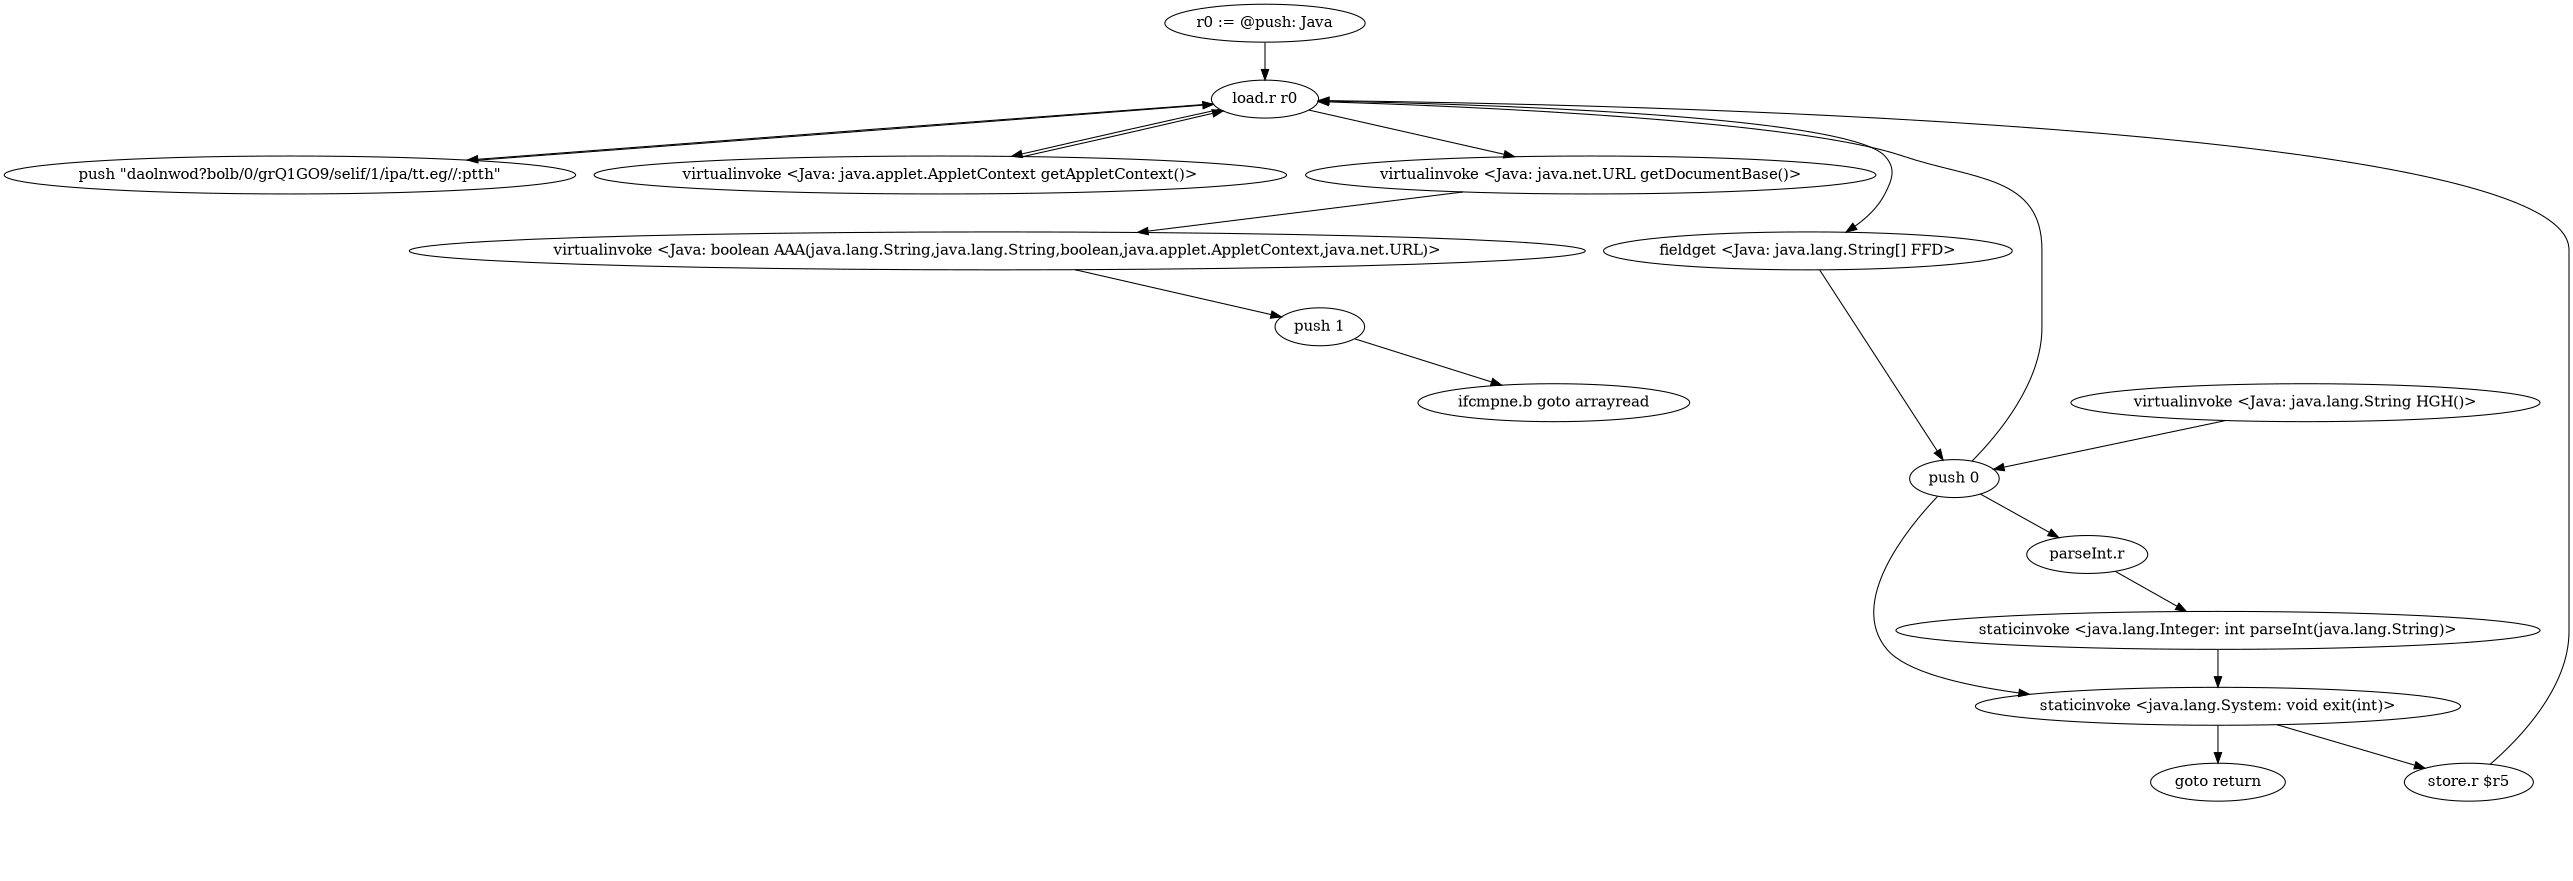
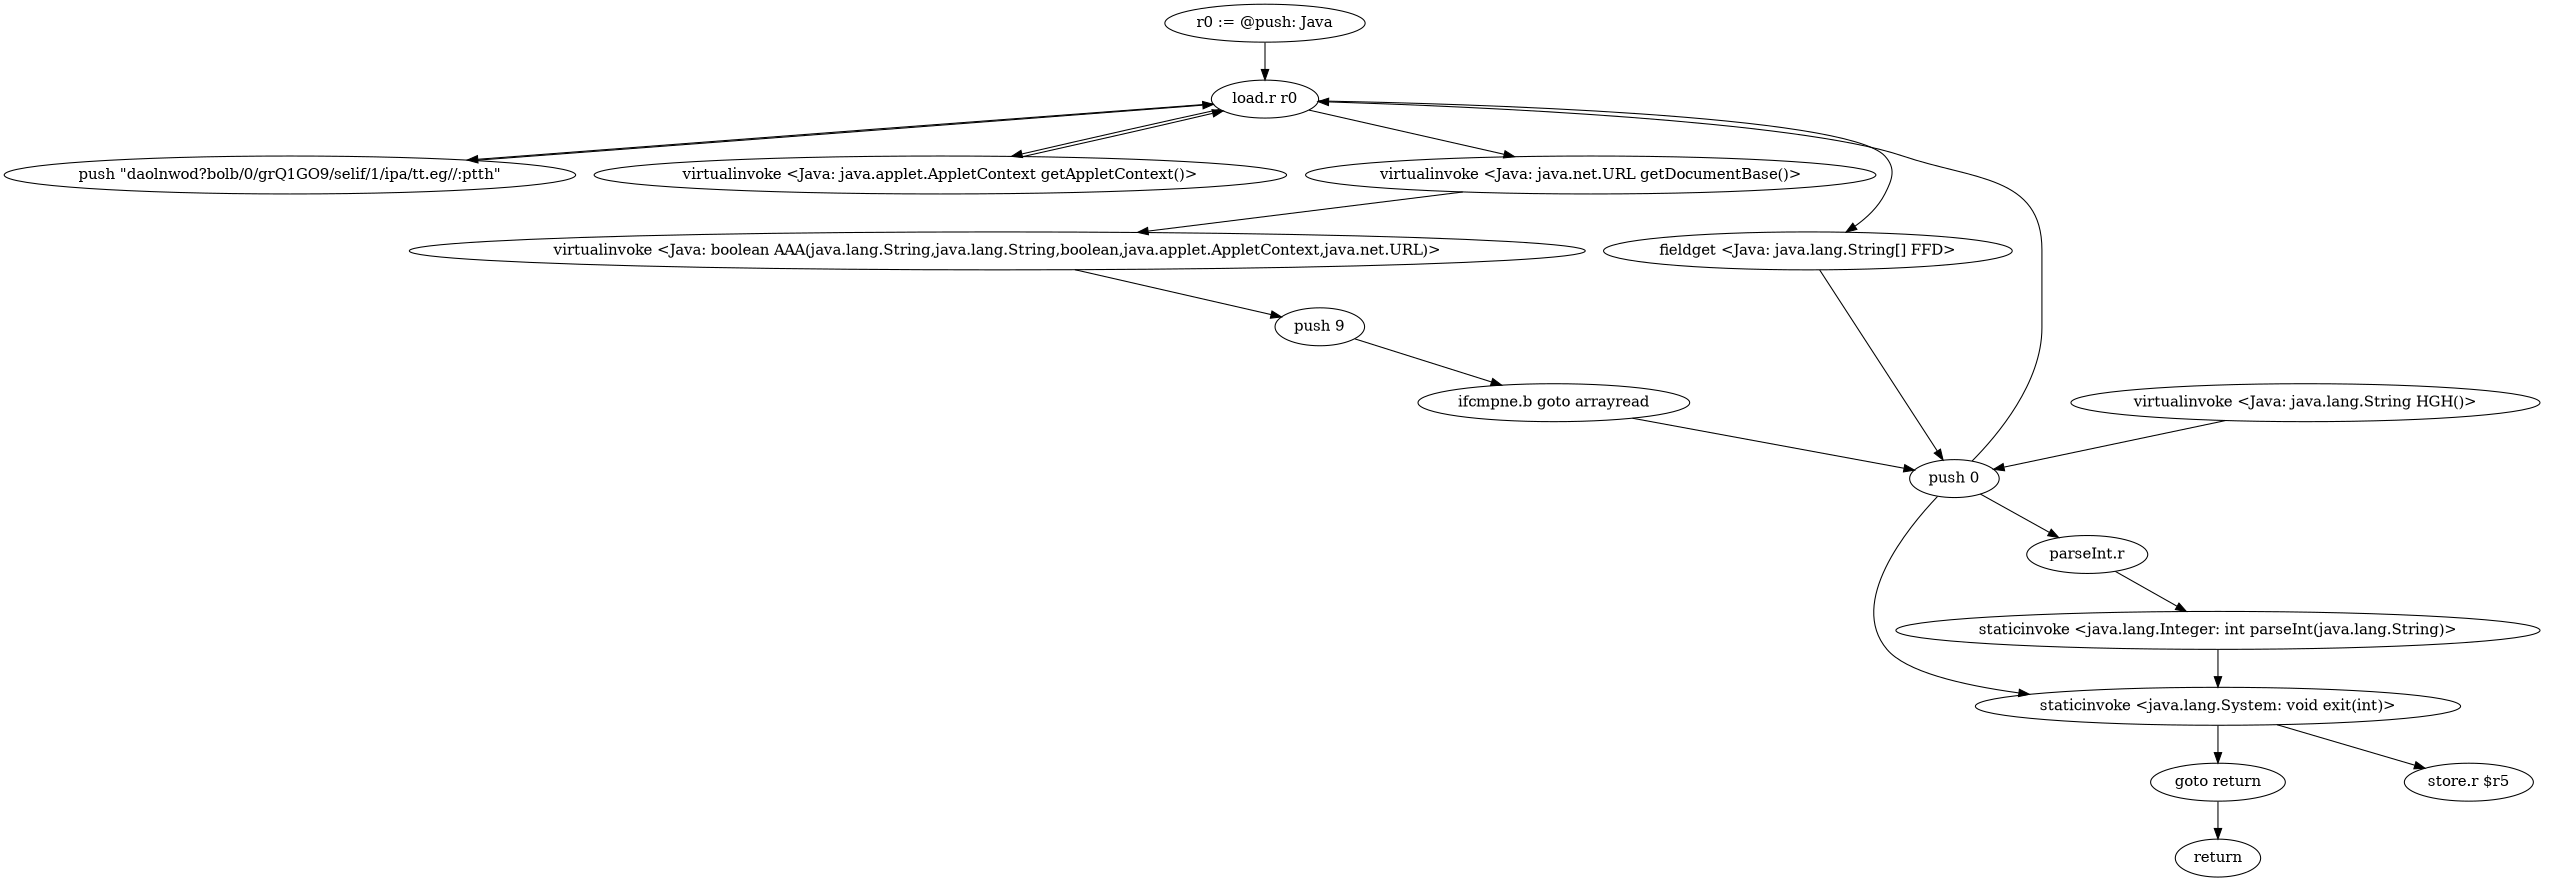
edge "store.r $r5" -> "load.r r0": removed
node "push 1": label "push 1" -> "push 9"
edge "ifcmpne.b goto arrayread" -> "push 0": added
node "return": added
